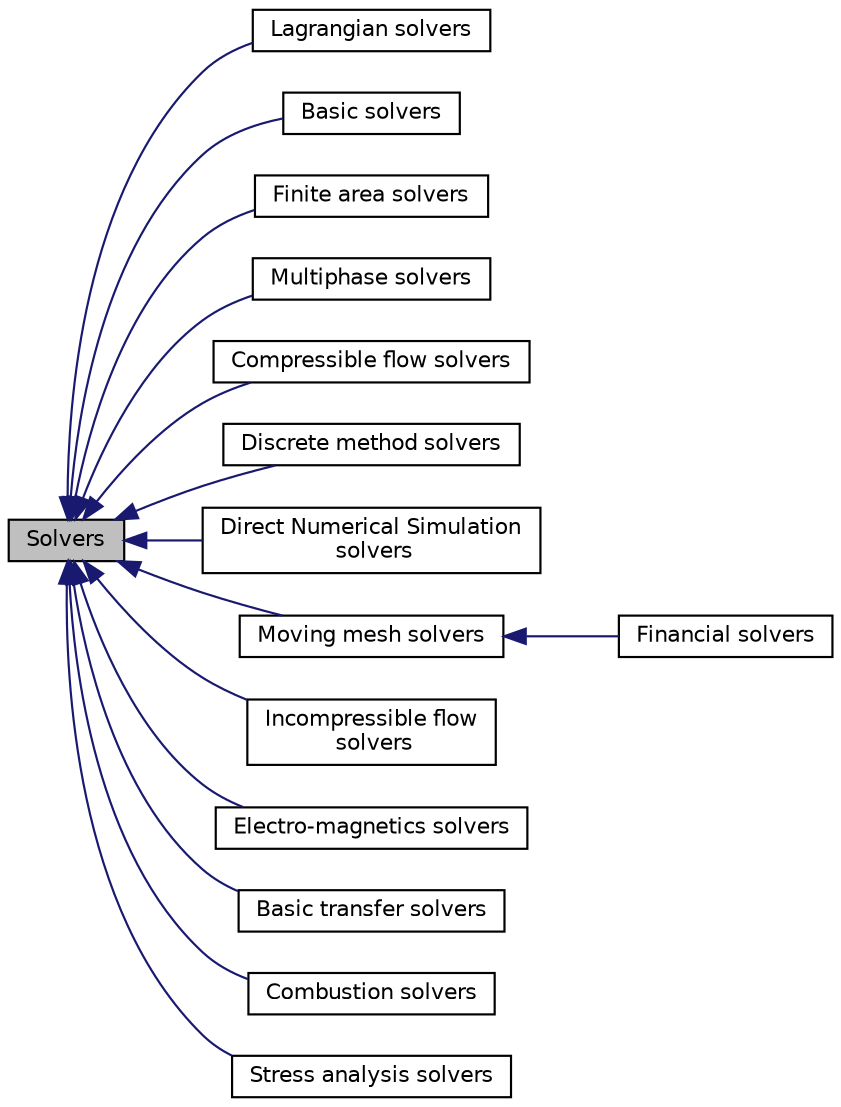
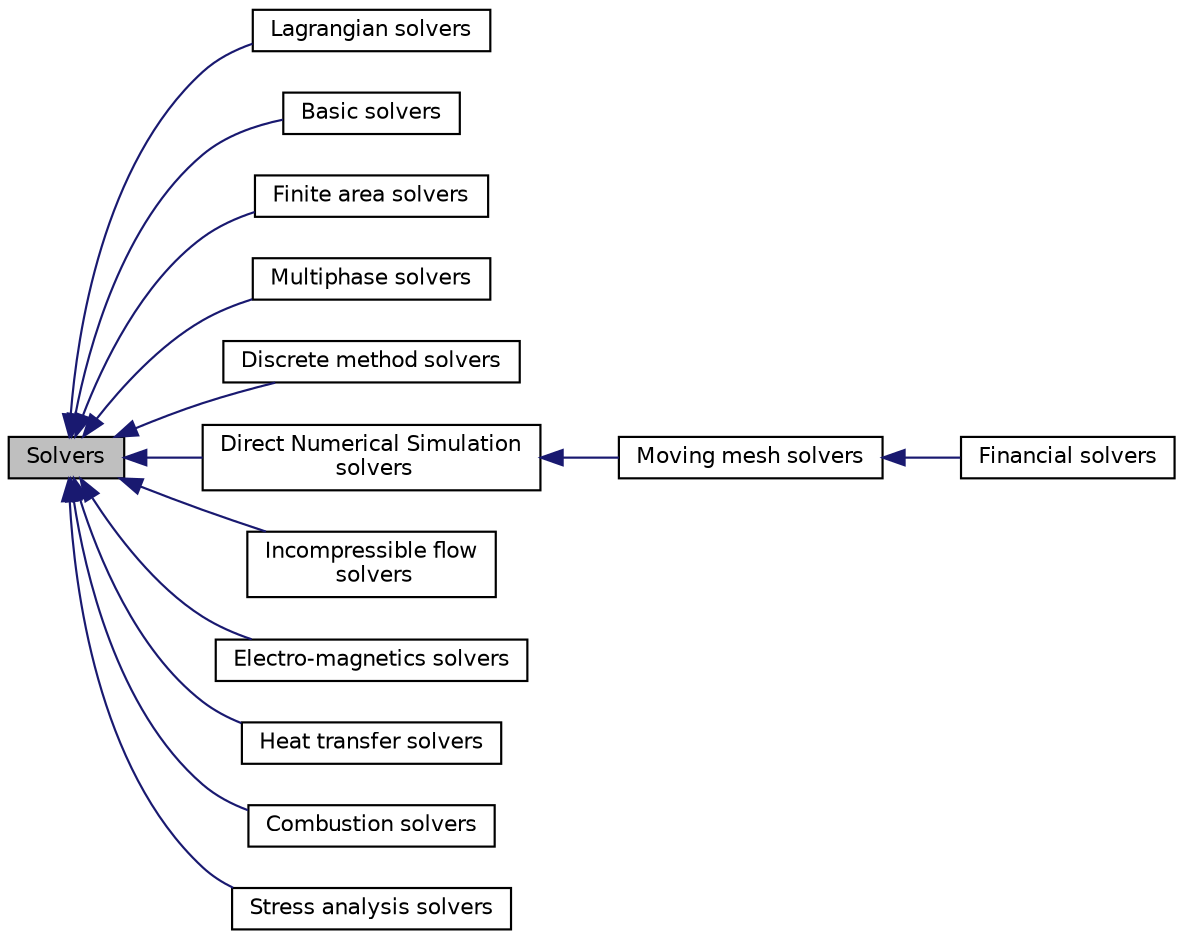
node "Compressible flow solvers": removed
edge "Moving mesh solvers" -> "Solvers": now "Moving mesh solvers" -> "Direct Numerical Simulation solvers"
node "Basic transfer solvers": label "Basic transfer solvers" -> "Heat transfer solvers"
